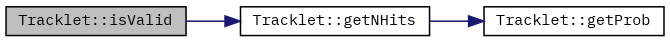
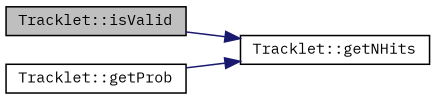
edge "Tracklet::getNHits" -> "Tracklet::getProb": reversed
